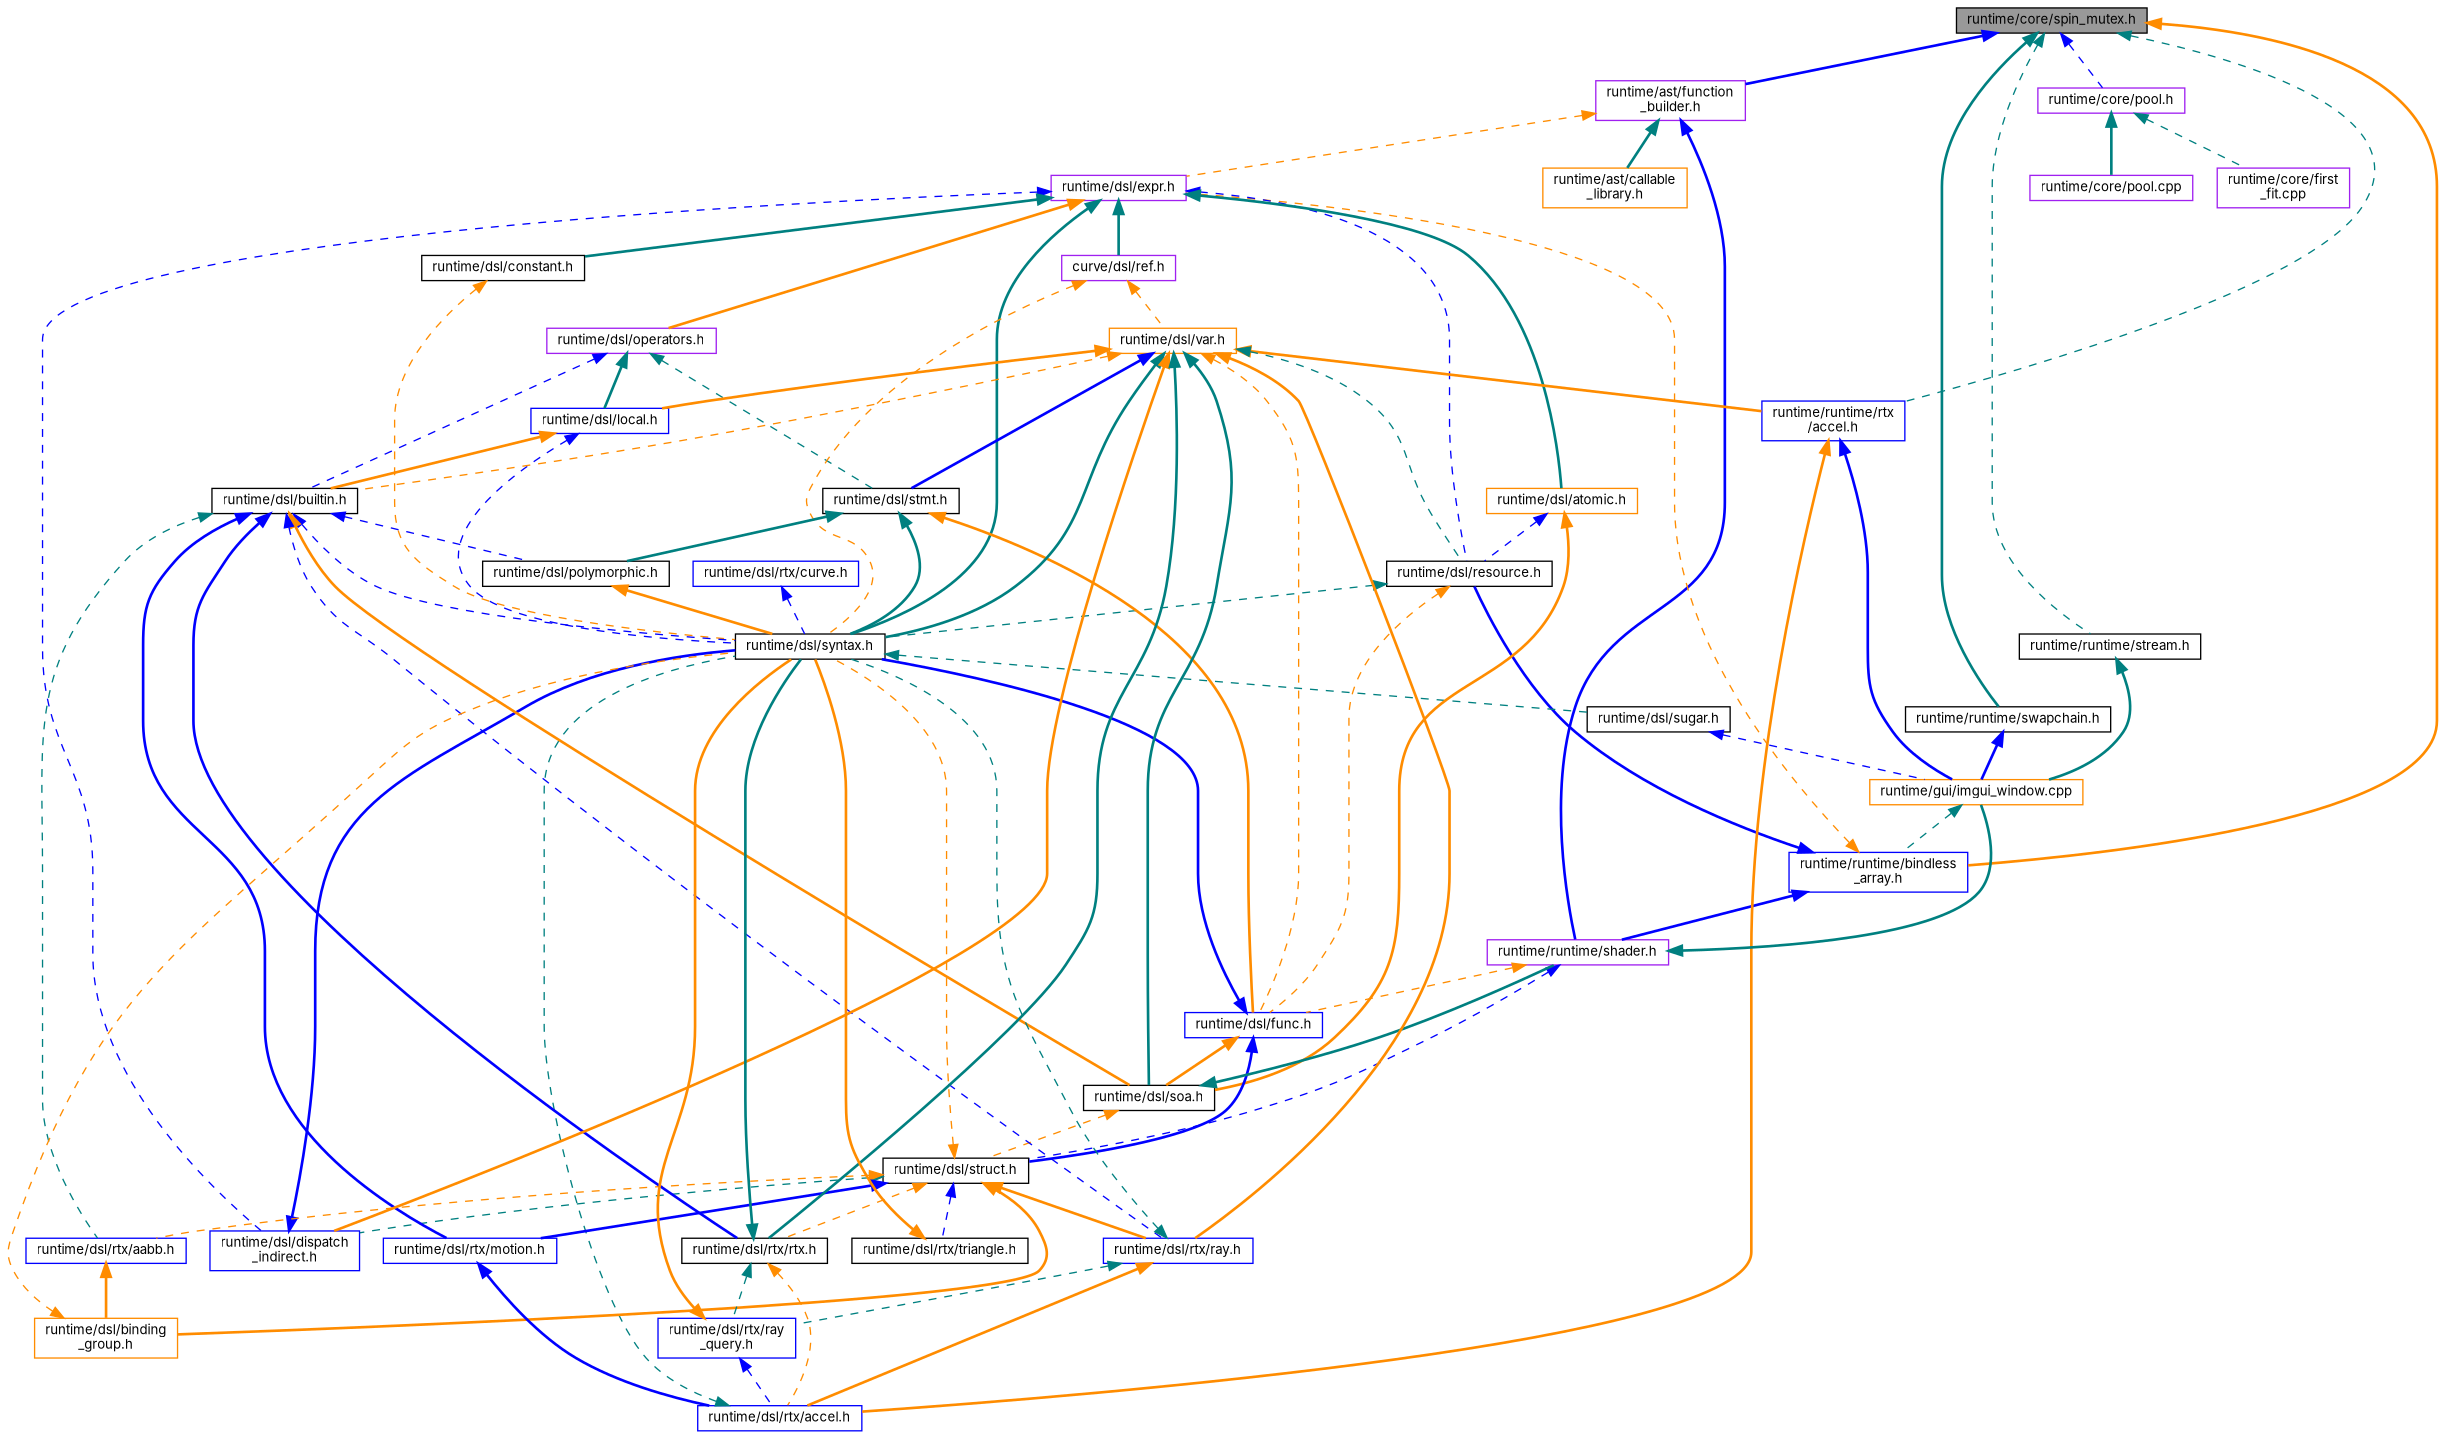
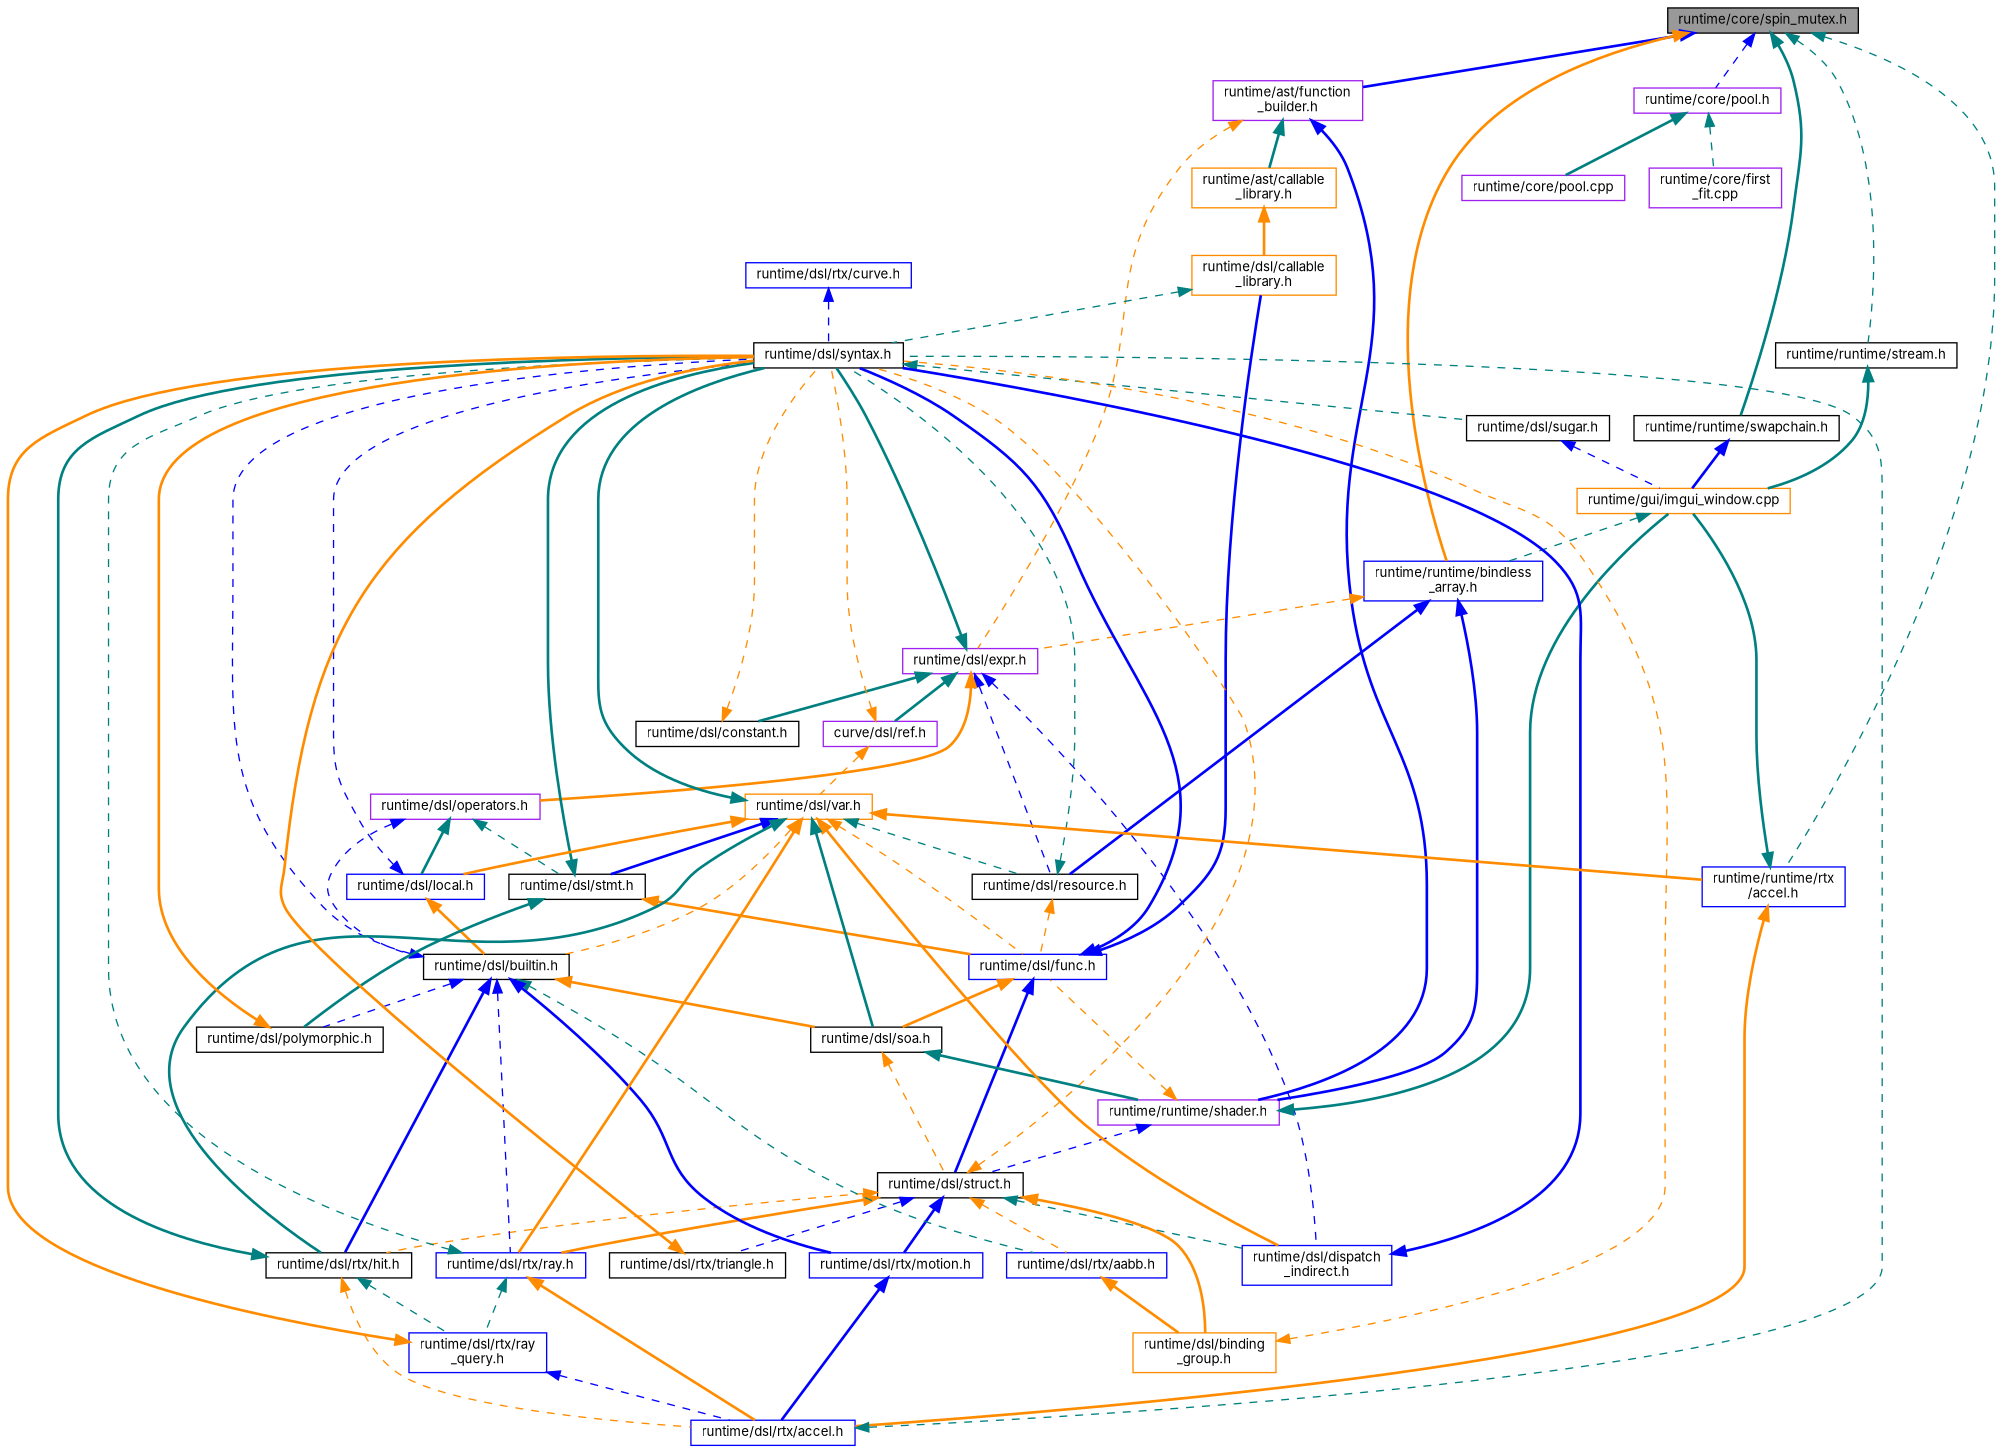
node "runtime/dsl/callable _library.h": added
node "runtime/dsl/atomic.h": removed
edge "runtime/gui/imgui_window.cpp" -> "runtime/runtime/rtx /accel.h": color blue -> teal
node "runtime/dsl/rtx/rtx.h": label "runtime/dsl/rtx/rtx.h" -> "runtime/dsl/rtx/hit.h"
